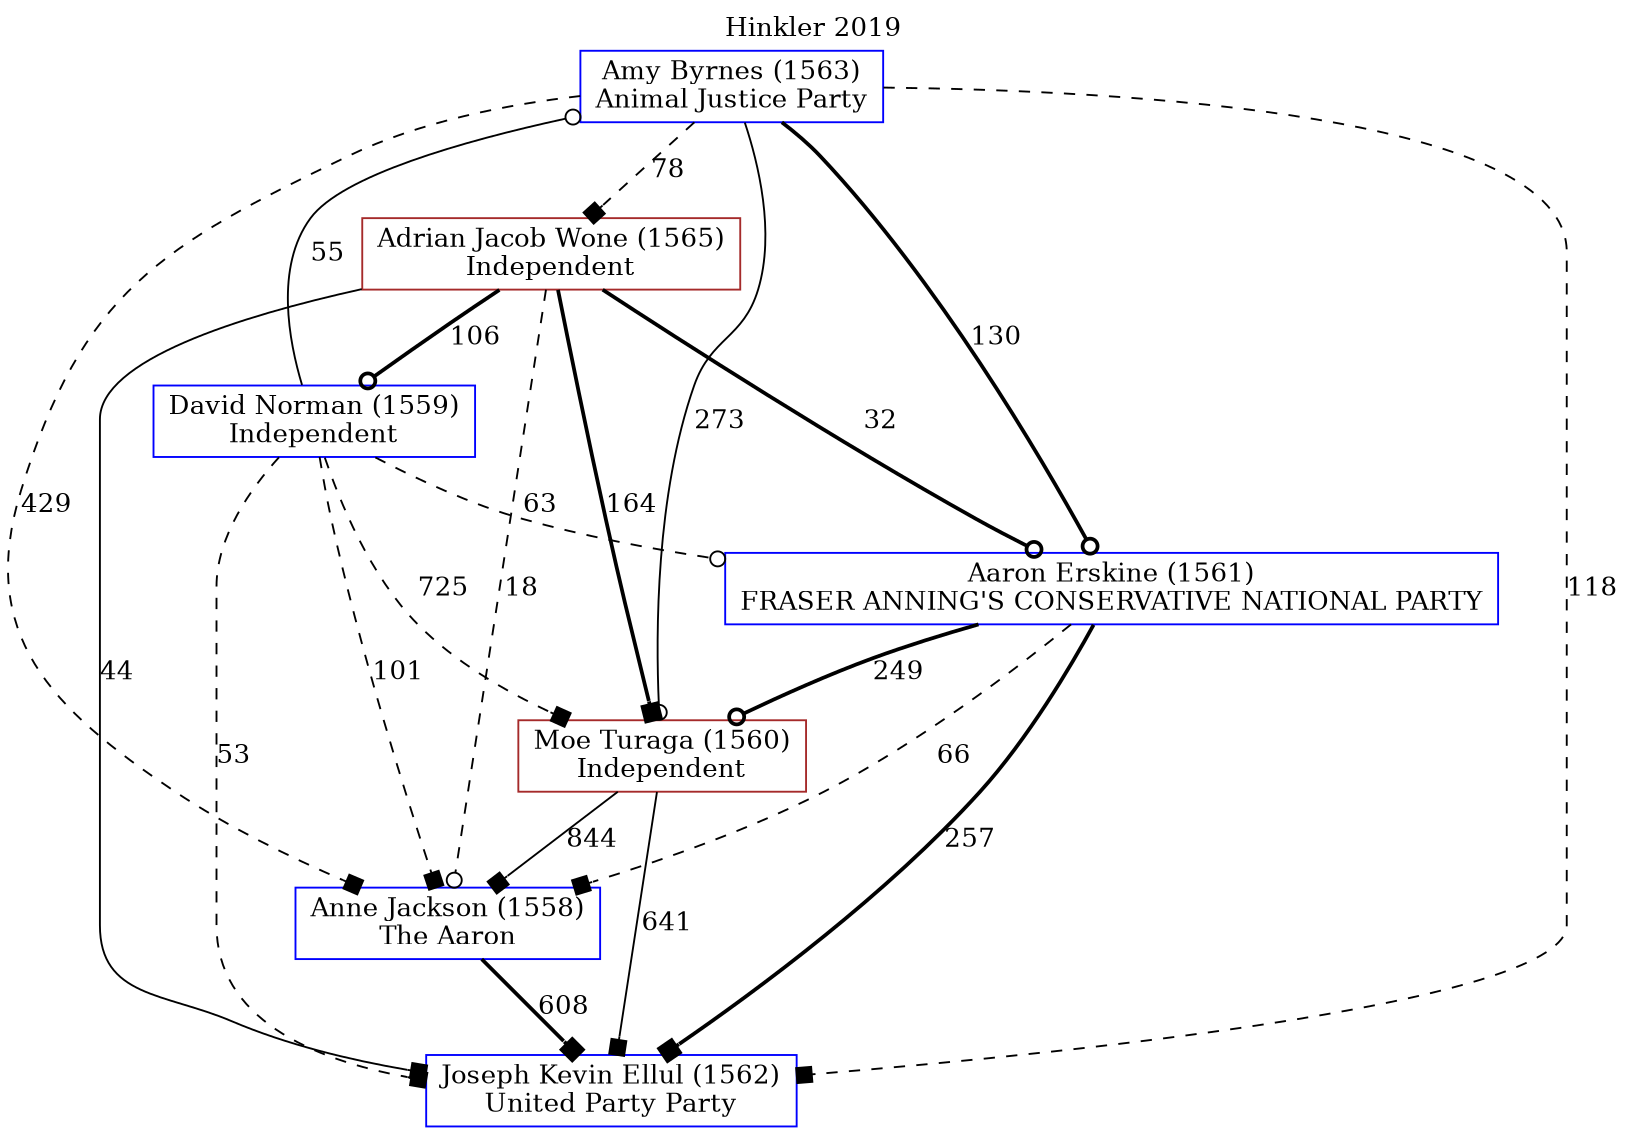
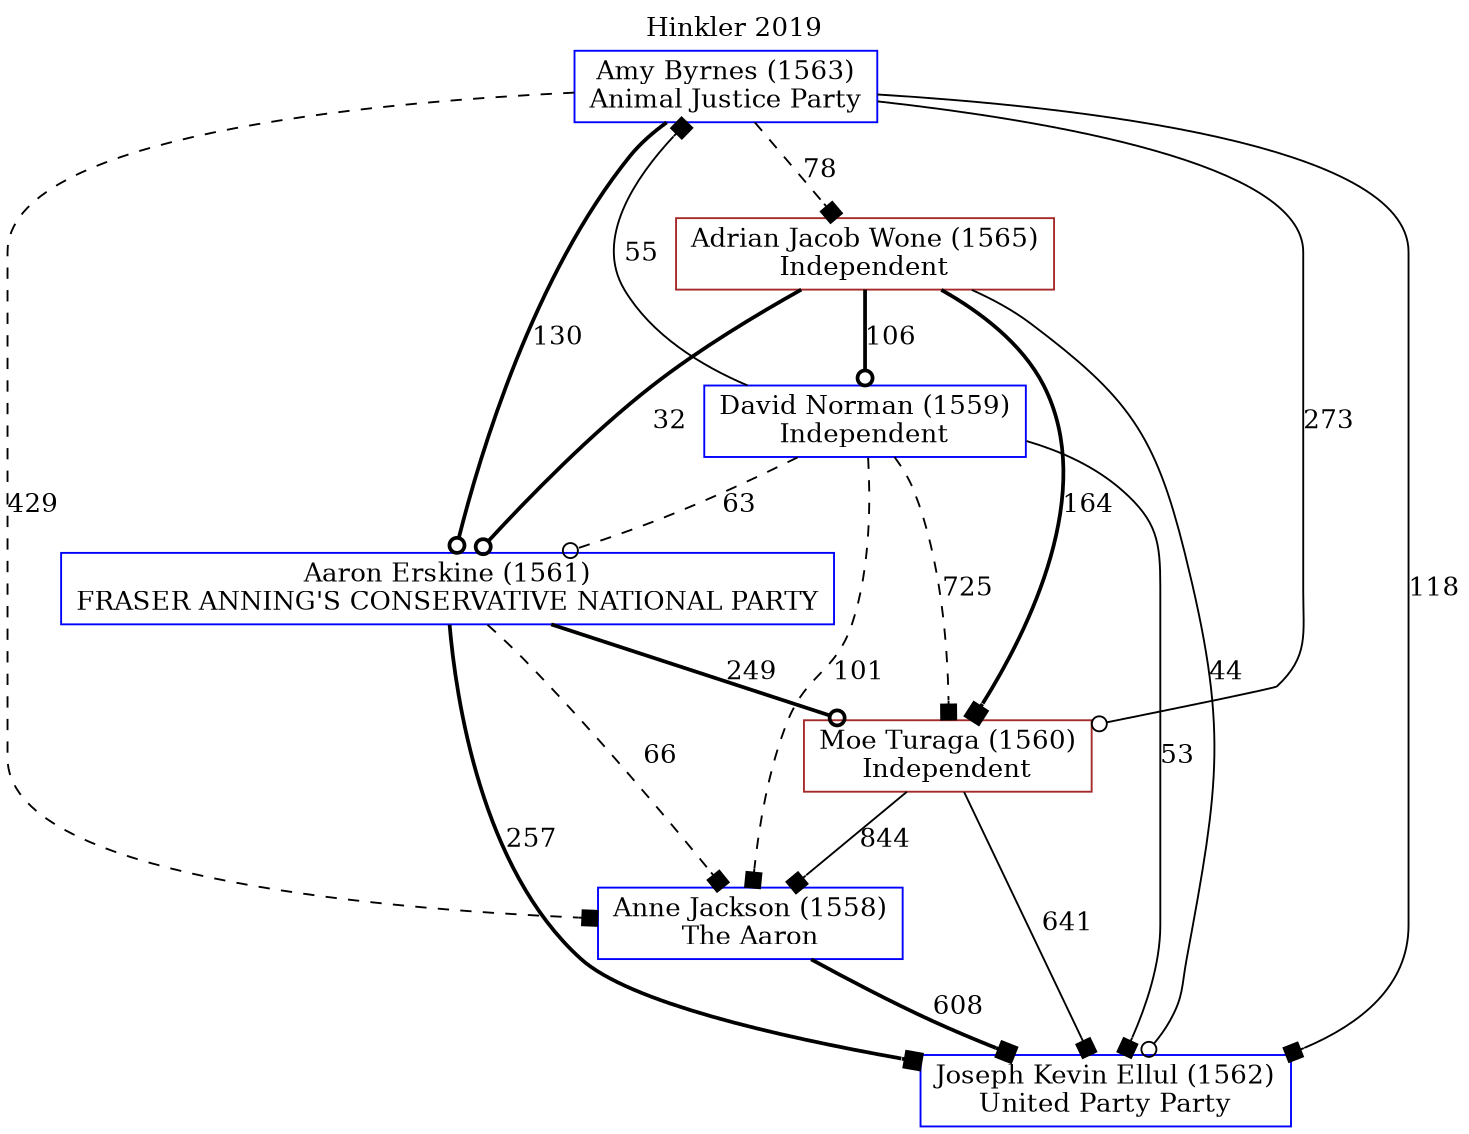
edge "David Norman (1559) Independent" -> "Amy Byrnes (1563) Animal Justice Party": arrowhead odot -> box
edge "Adrian Jacob Wone (1565) Independent" -> "Anne Jackson (1558) The Aaron": removed, label "18"
edge "Amy Byrnes (1563) Animal Justice Party" -> "Joseph Kevin Ellul (1562) United Party Party": style dashed -> solid
edge "Adrian Jacob Wone (1565) Independent" -> "Joseph Kevin Ellul (1562) United Party Party": arrowhead box -> odot
edge "David Norman (1559) Independent" -> "Joseph Kevin Ellul (1562) United Party Party": style dashed -> solid
